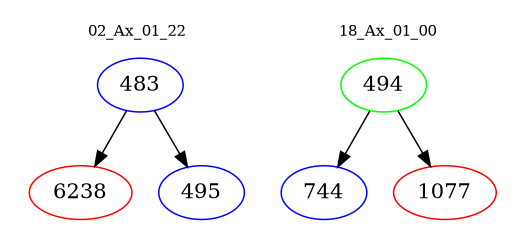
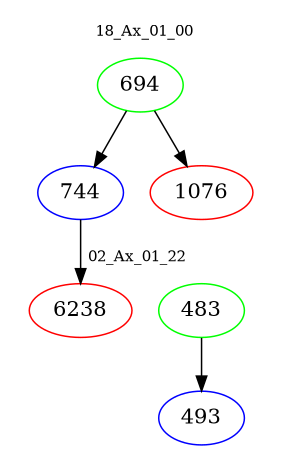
node "483": color blue -> green
node "494": label "494" -> "694"
edge "483" -> "6238": now "744" -> "6238"
node "495": label "495" -> "493"
node "1077": label "1077" -> "1076"
